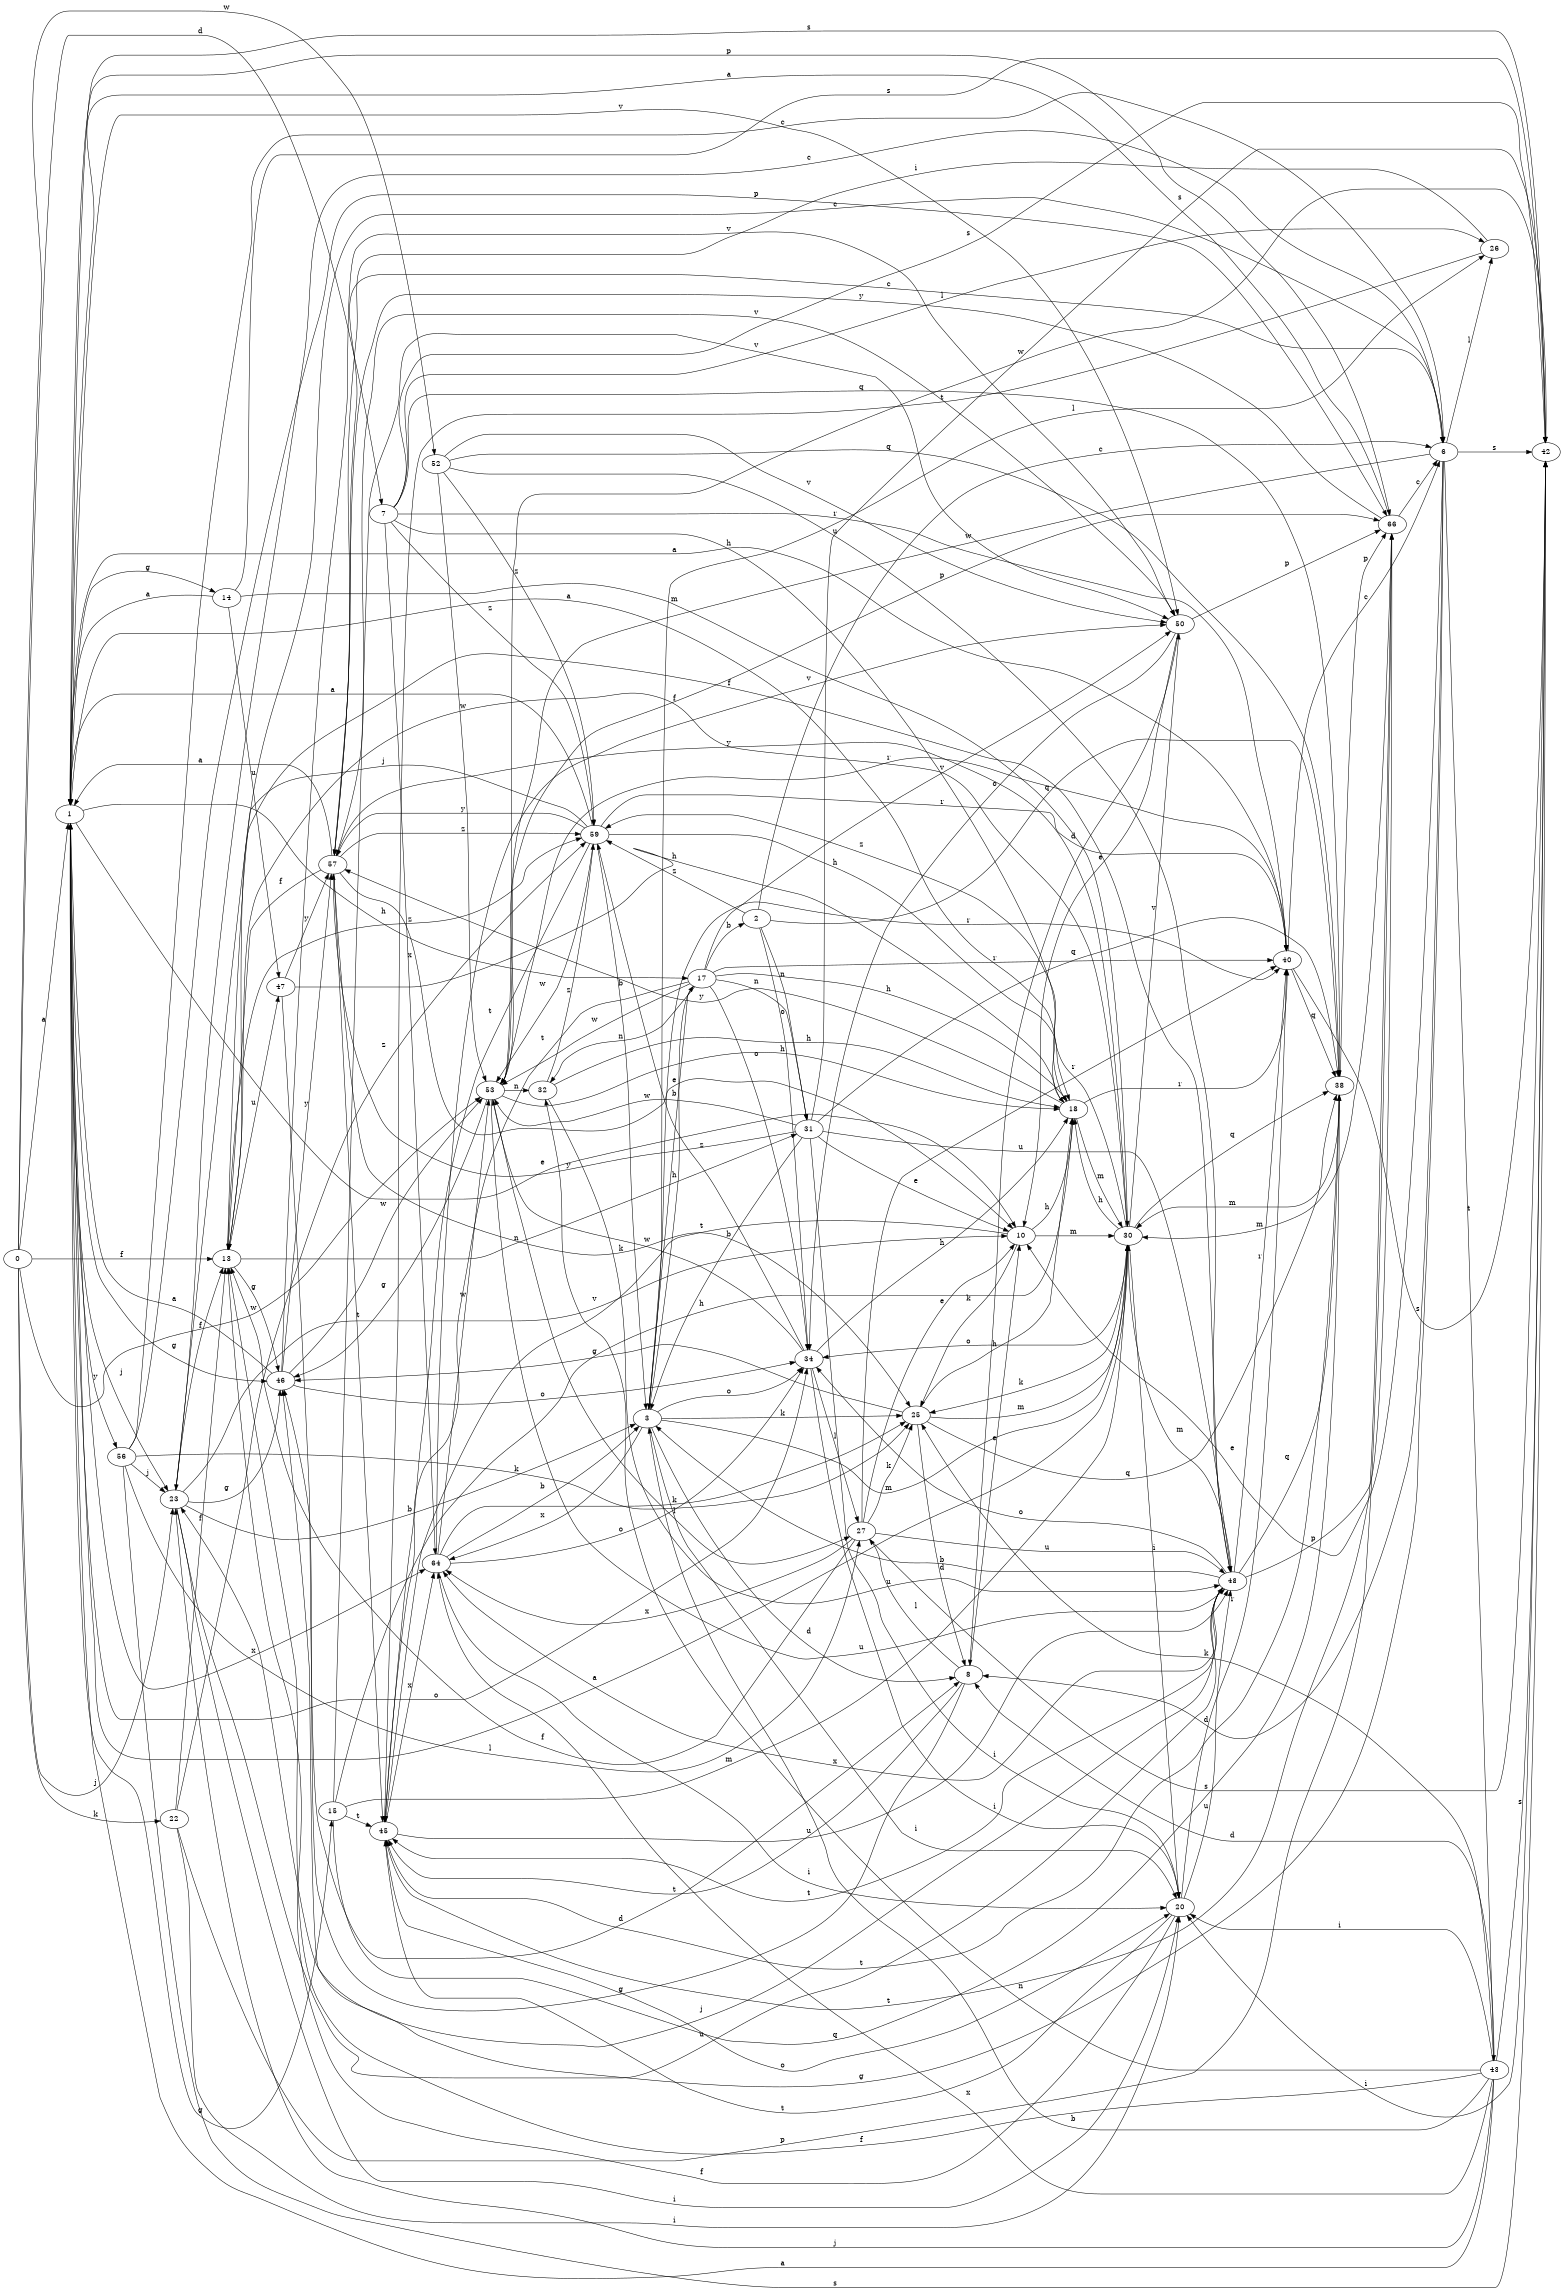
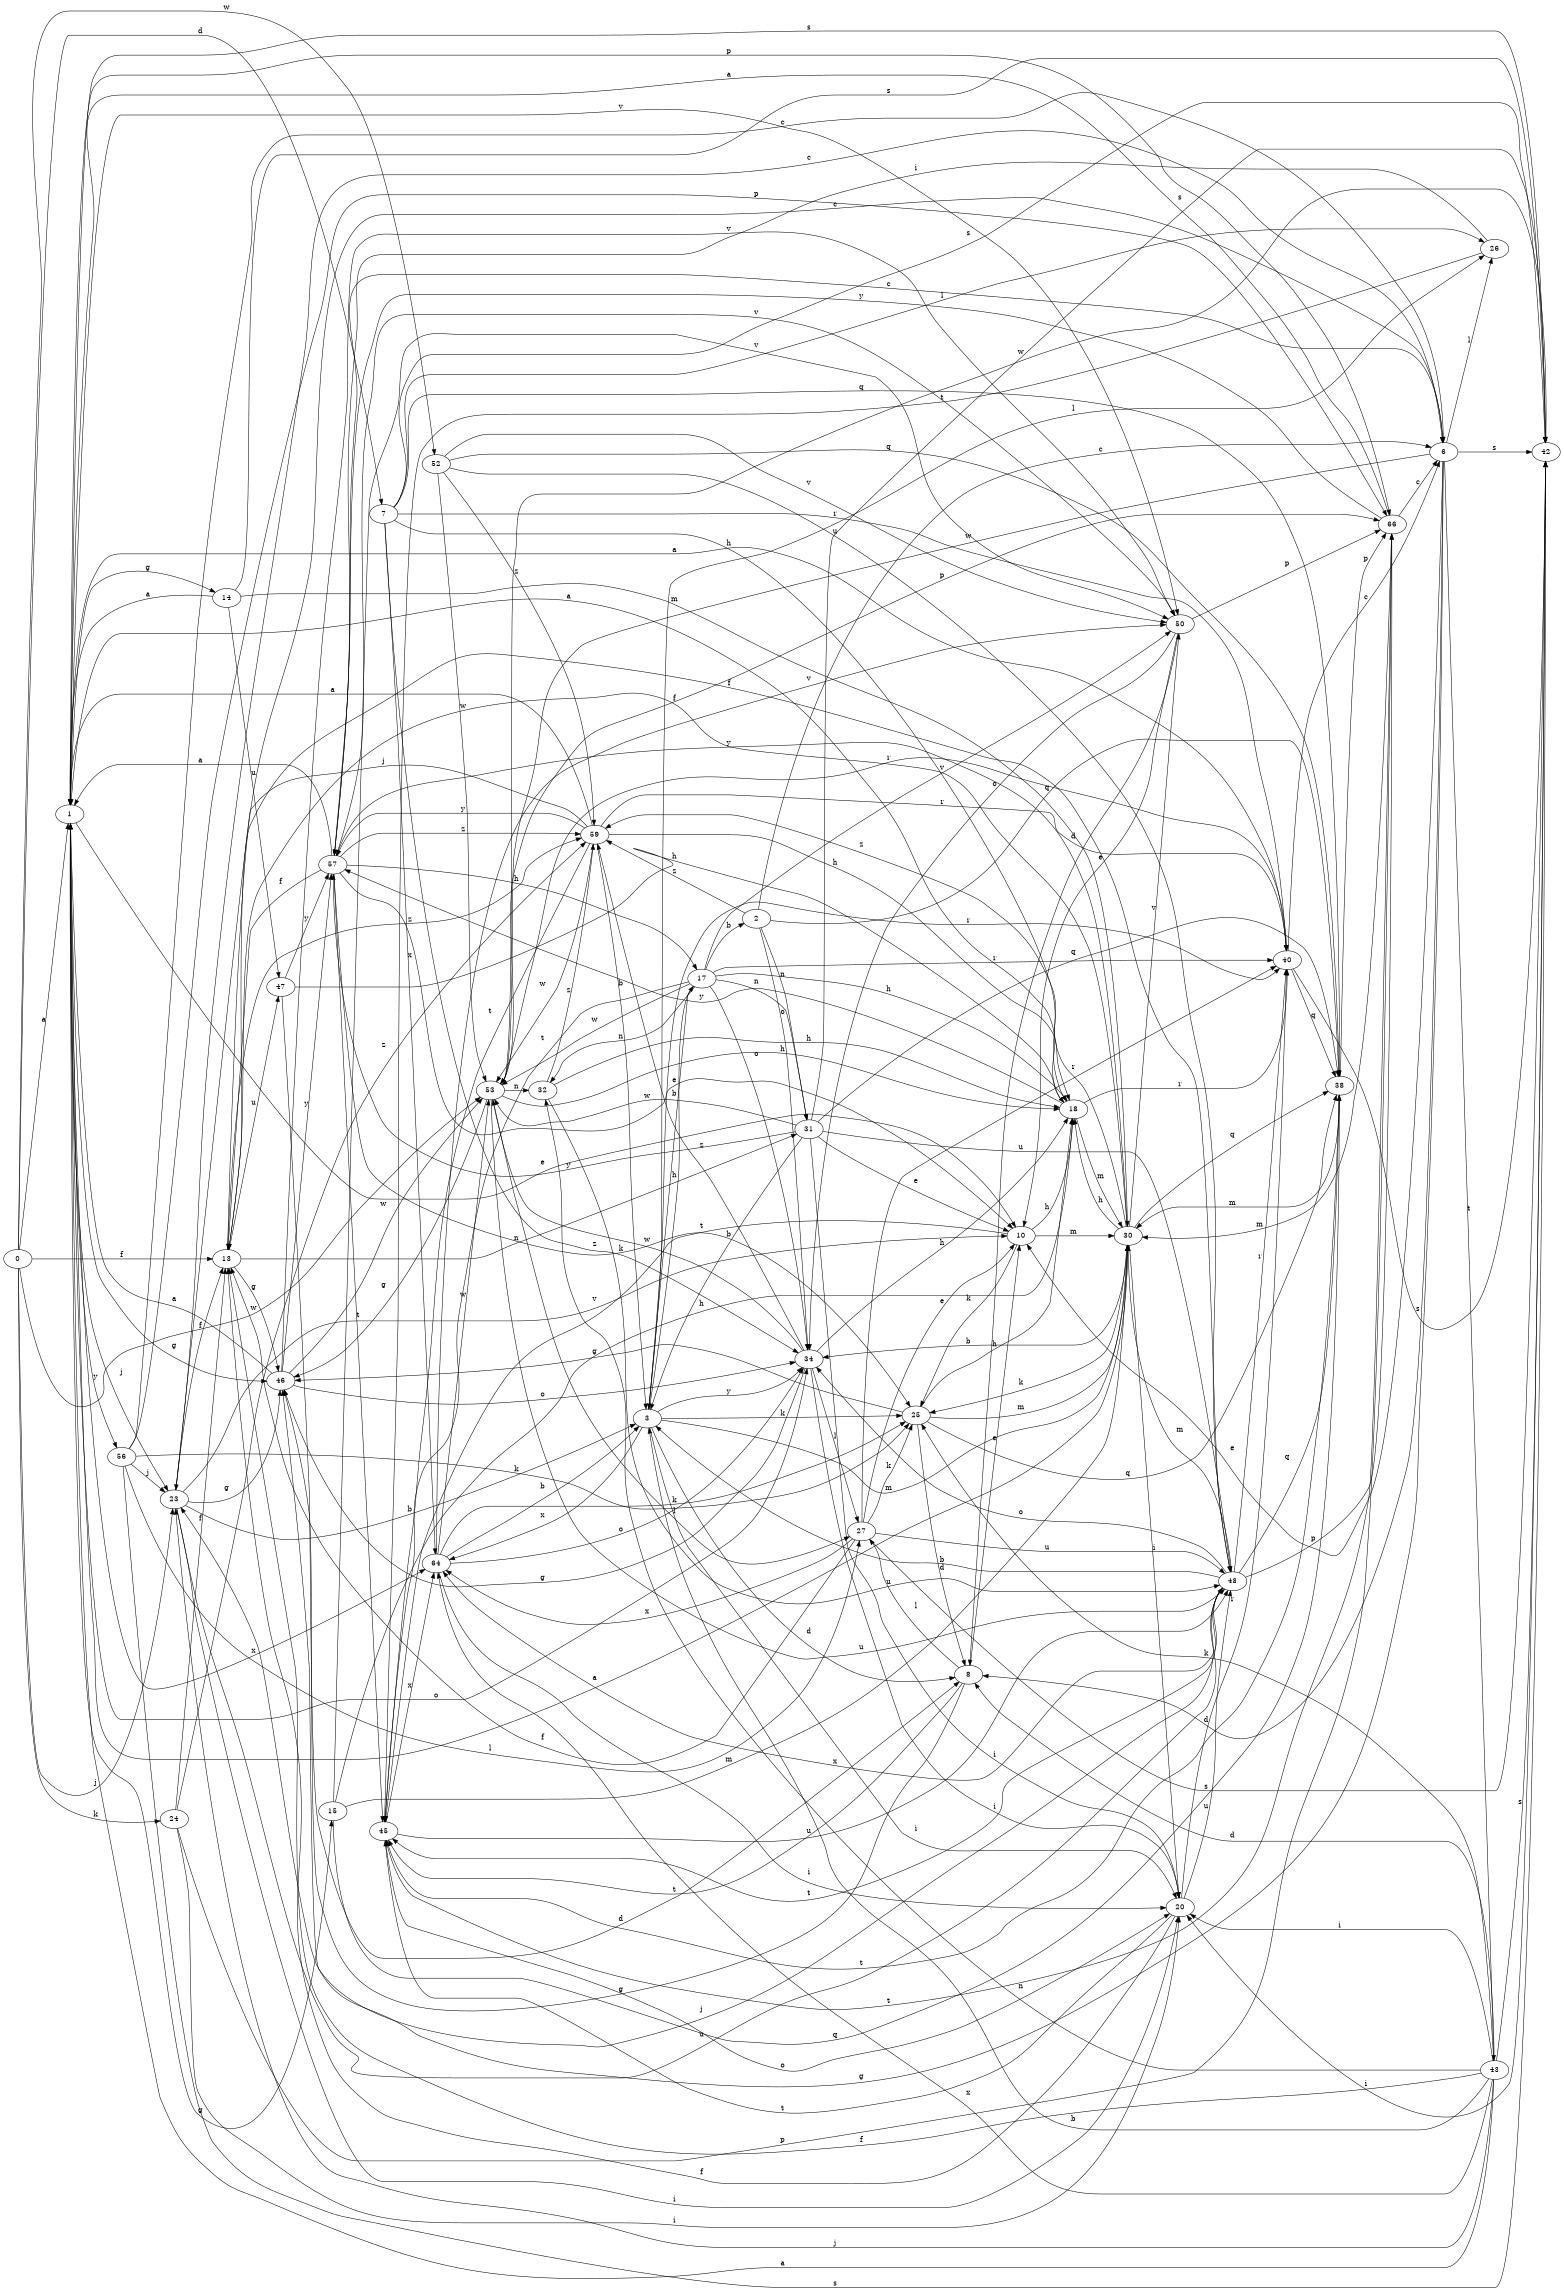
edge "7" -> "59": now "7" -> "34"
edge "1" -> "17": now "57" -> "17"
edge "30" -> "34": label "o" -> "b"
edge "3" -> "34": label "o" -> "y"
edge "34" -> "46": added, label "g"
node "22": label "22" -> "24"
edge "15" -> "45": removed, label "t"
